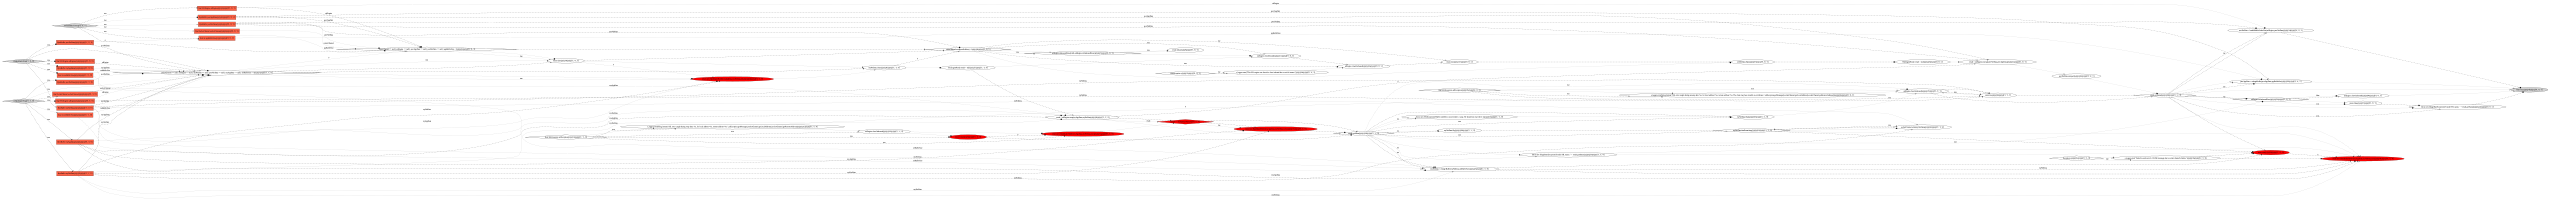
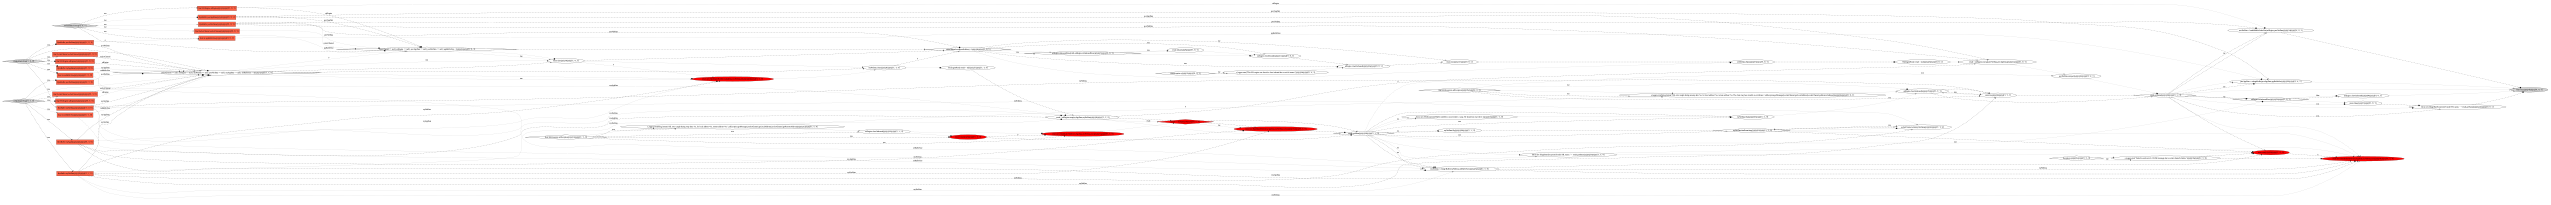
node "final SocketChannel socketChannel@@@2@@@['1', '0', '0']": added
edge "SSLEngineResult result = null@@@7@@@['1', '1', '0']" -> "sslEngine.closeInbound()@@@11@@@['0', '0', '1']": now "return false@@@8@@@['0', '0', '1']" -> "sslEngine.closeInbound()@@@11@@@['0', '0', '1']"
edge "final SSLException sslException@@@25@@@['0', '0', '1']" -> "sslEngine.closeOutbound()@@@27@@@['1', '1', '1']": now "final SSLException sslException@@@25@@@['0', '0', '1']" -> "peerNetData.compact()@@@23@@@['0', '0', '1']"
edge "final SSLEngine sslEngine@@@2@@@['0', '1', '0']" -> "return true@@@28@@@['1', '1', '1']": now "ByteBuffer myNetData@@@2@@@['0', '1', '0']" -> "return true@@@28@@@['1', '1', '1']"
